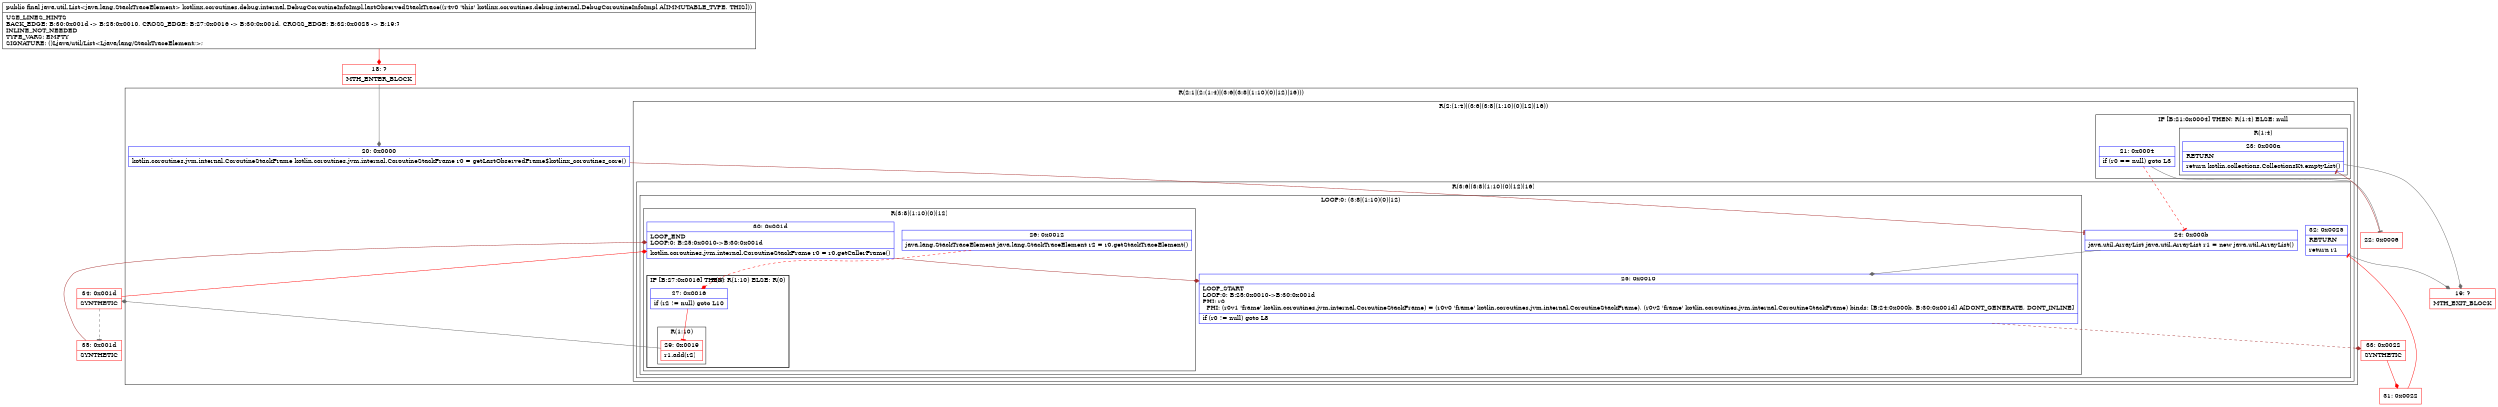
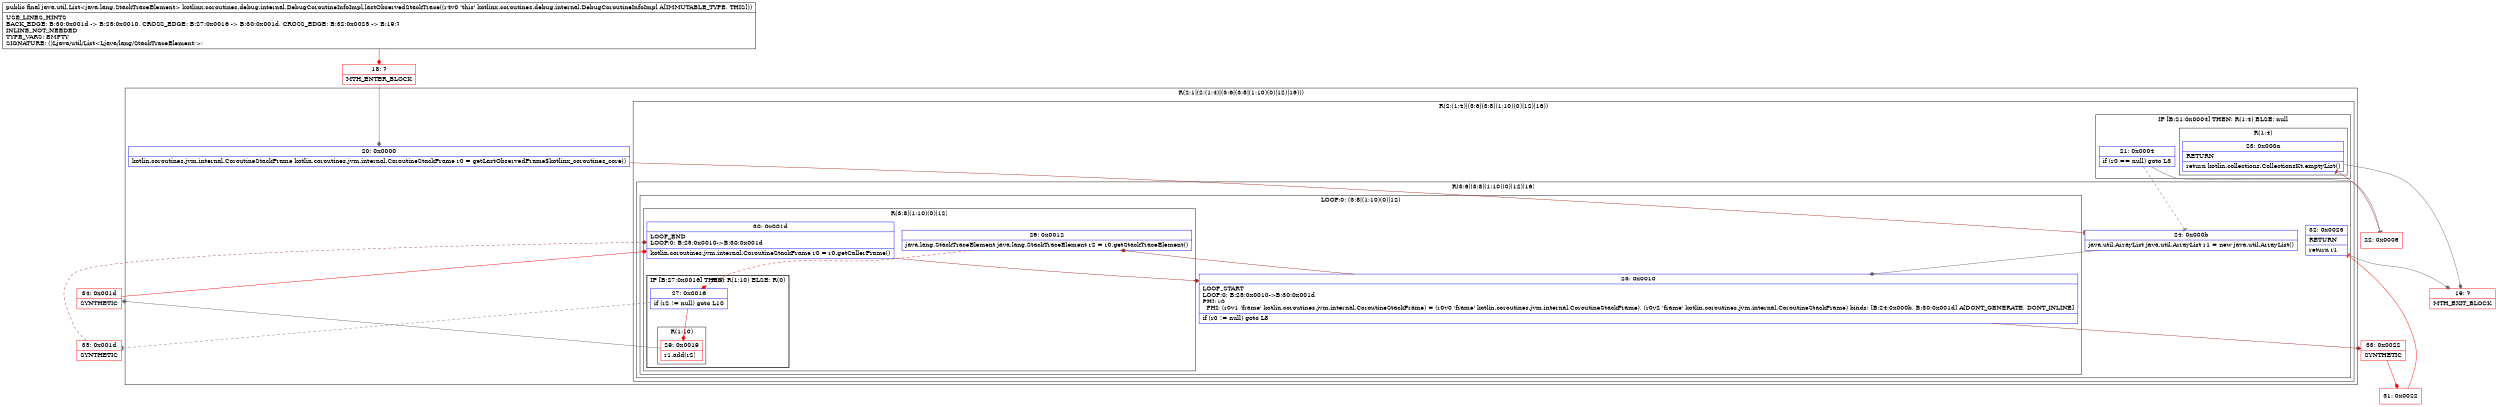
edge "21: 0x0004" -> "24: 0x000b": color red -> gray40
edge "35: 0x001d" -> "30: 0x001d": style solid -> dashed
edge "25: 0x0010" -> "26: 0x0012": added
edge "34: 0x001d" -> "35: 0x001d": now "27: 0x0016" -> "35: 0x001d"
edge "27: 0x0016" -> "29: 0x0019": arrowhead tee -> diamond
edge "25: 0x0010" -> "33: 0x0022": style dashed -> solid
